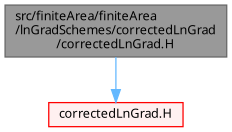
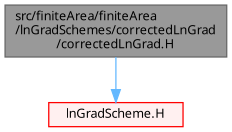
node "correctedLnGrad.H": label "correctedLnGrad.H" -> "lnGradScheme.H"
